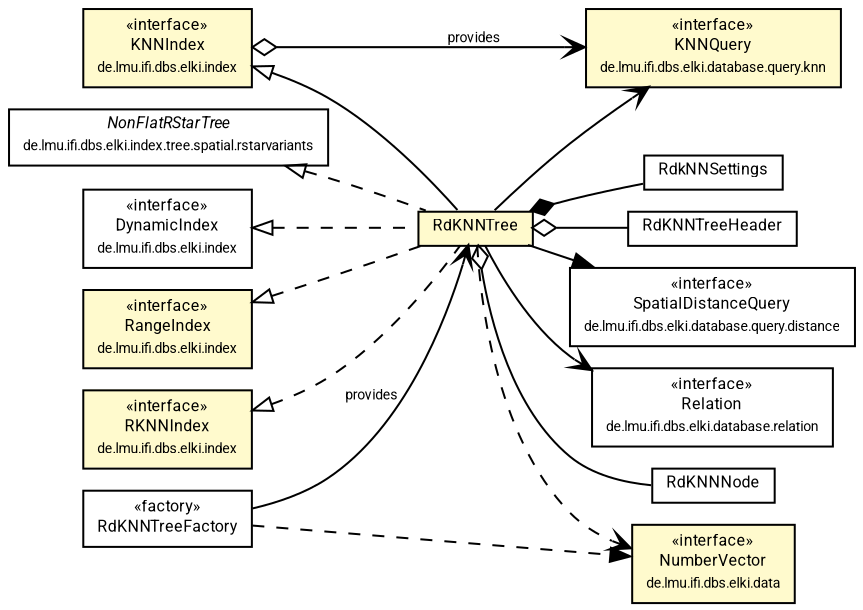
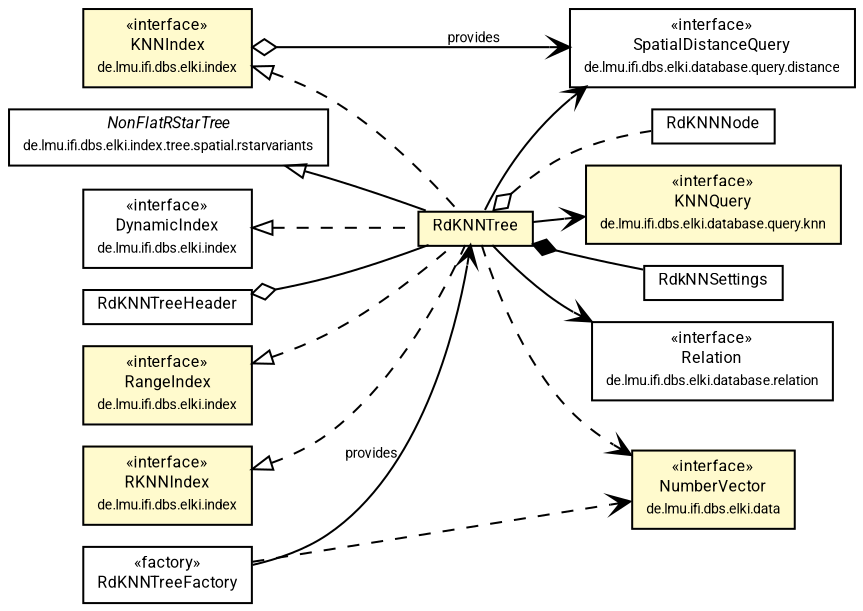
edge "KNNIndex" -- "KNNQuery": now "KNNIndex" -- "SpatialDistanceQuery"
edge "RdKNNTree" -> "KNNIndex": style solid -> dashed
edge "RdKNNTree" -> "NonFlatRStarTree": style dashed -> solid
edge "RdKNNTreeHeader" -> "RdKNNTree": reversed
edge "RdKNNTree" -> "SpatialDistanceQuery": arrowhead normal -> open
edge "RdKNNNode" -> "RdKNNTree": style solid -> dashed
edge "RdKNNTreeFactory" -> "NumberVector": arrowhead normal -> open
